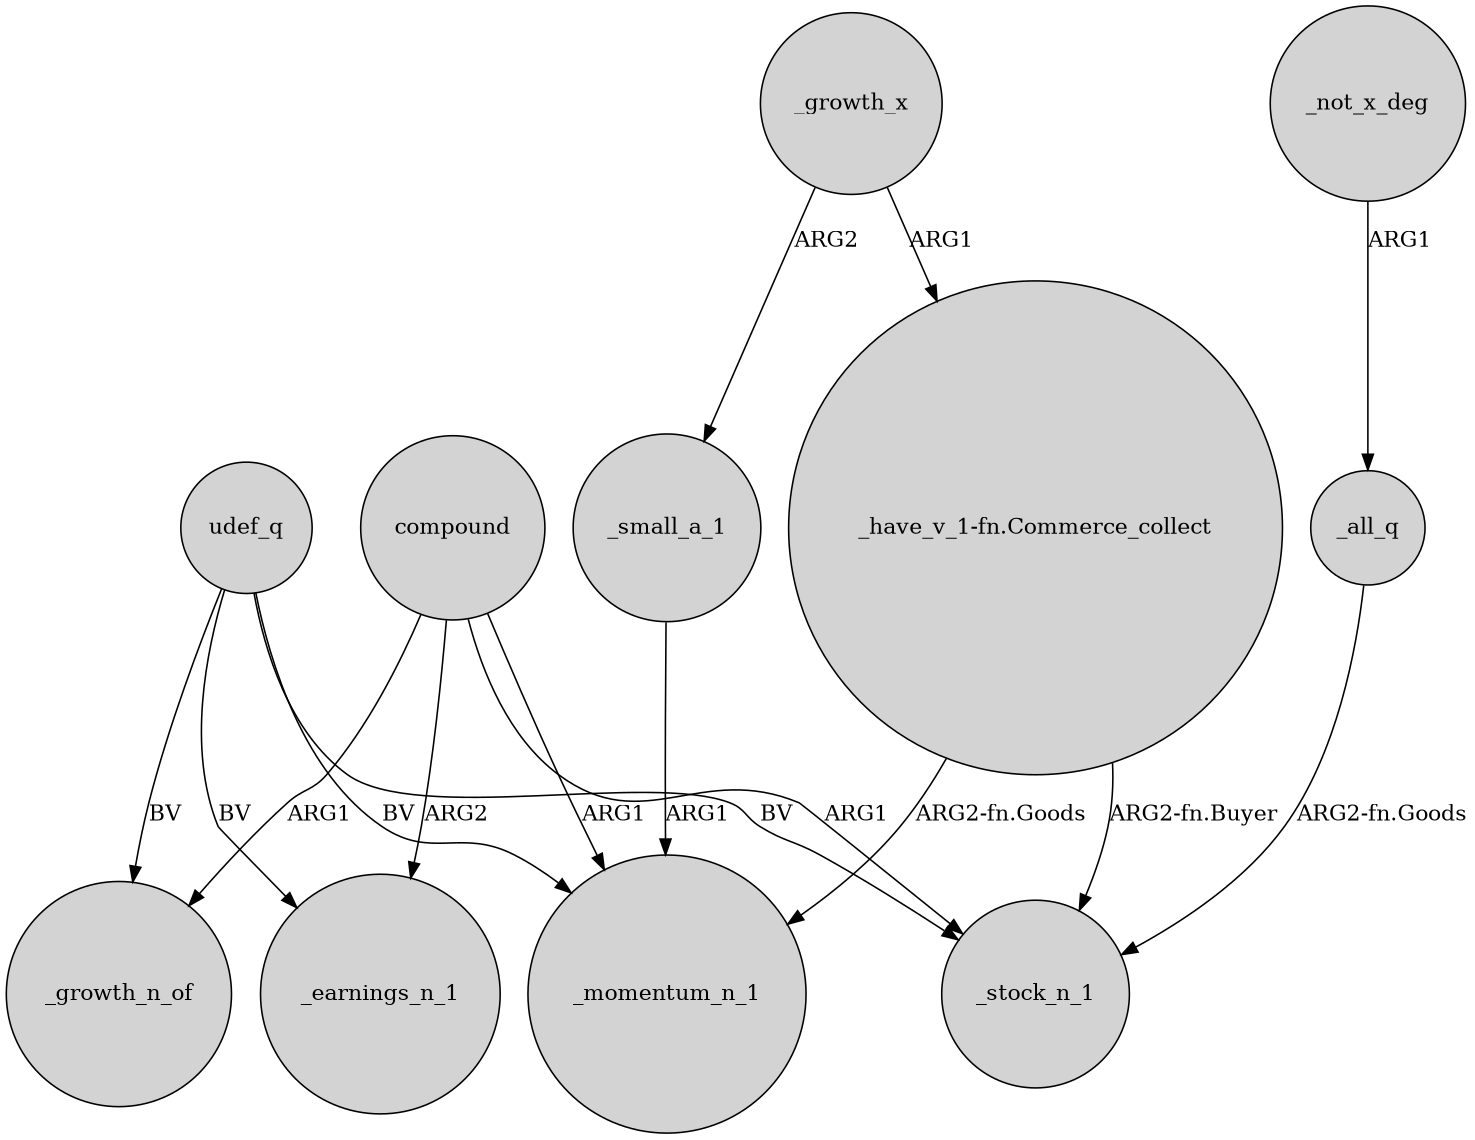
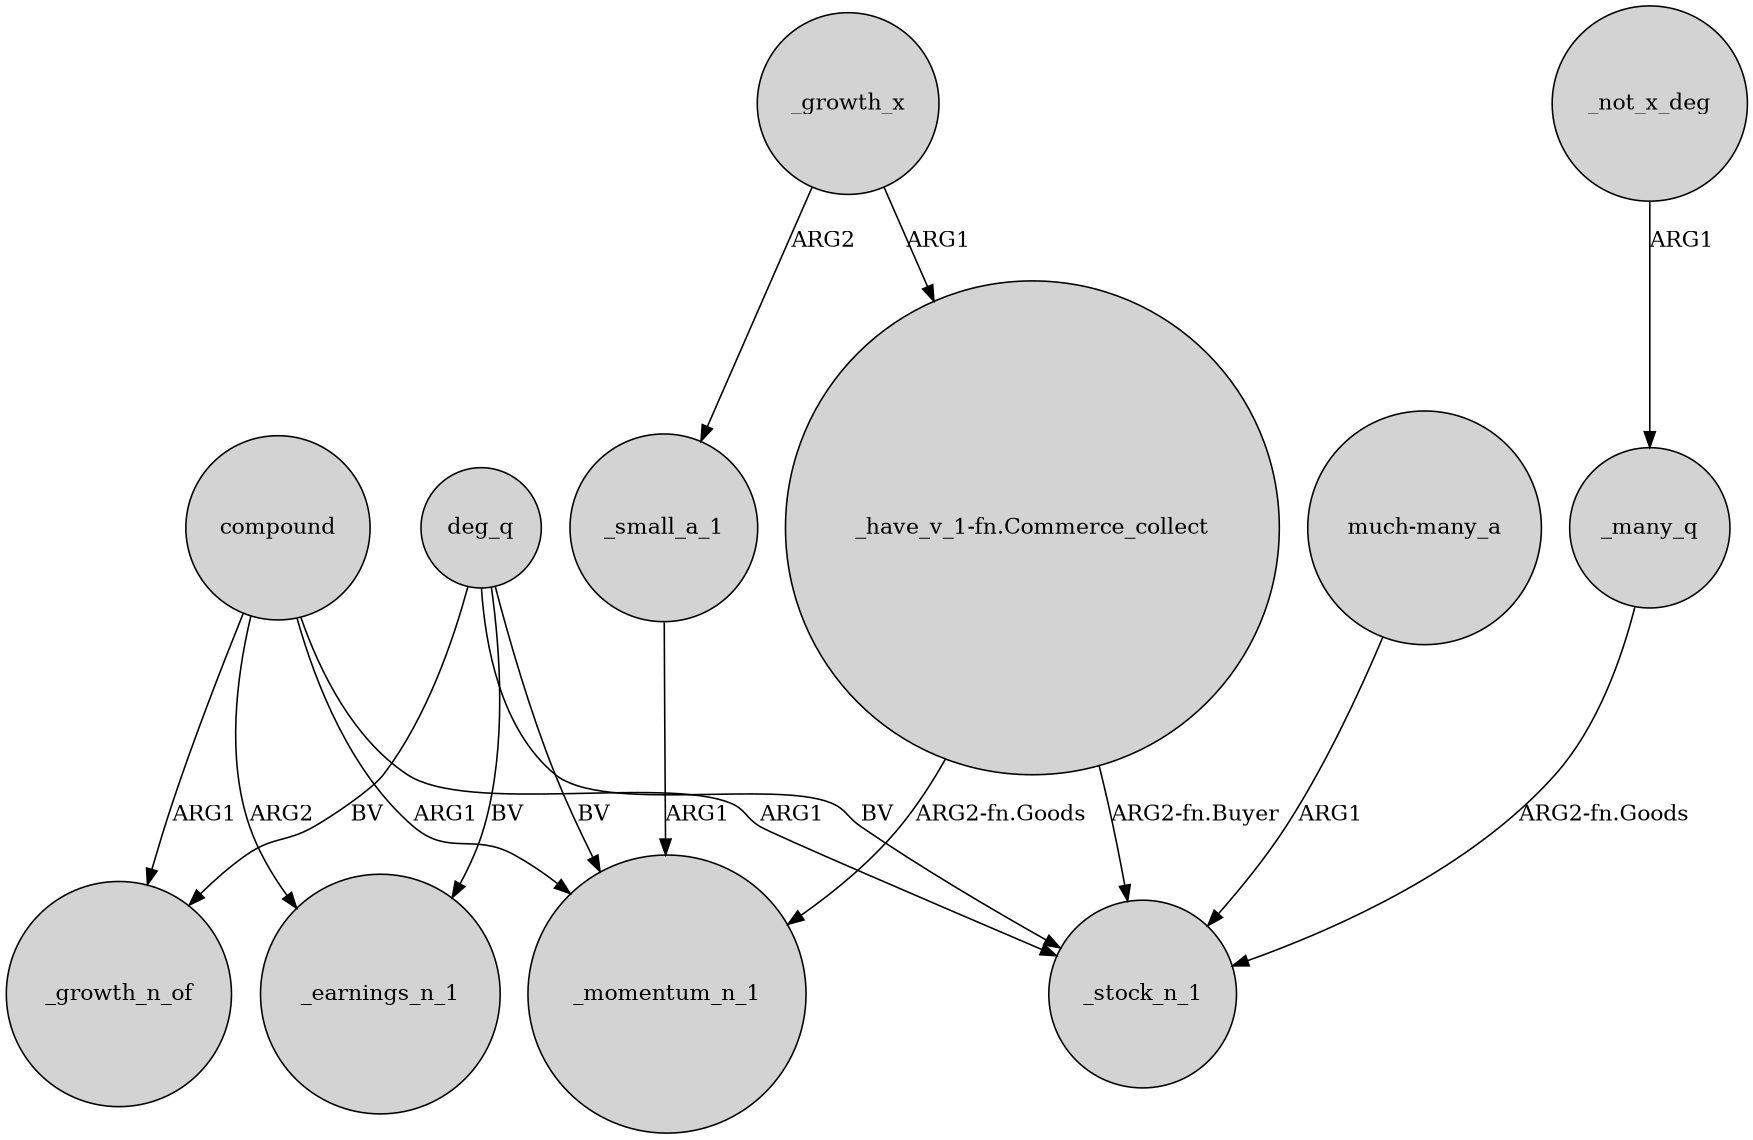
node "udef_q": label "udef_q" -> "deg_q"
node "_all_q": label "_all_q" -> "_many_q"
node "much-many_a": added
